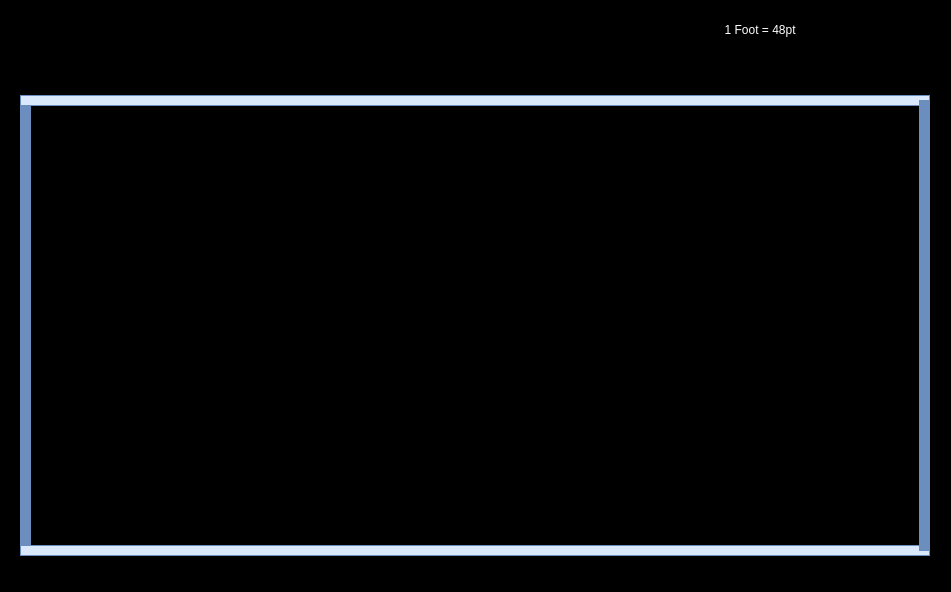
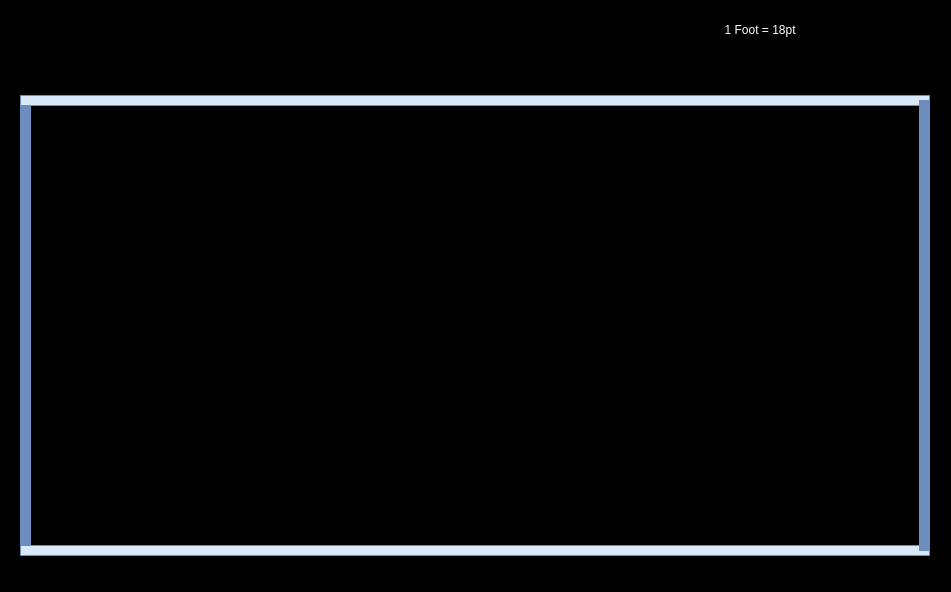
node "1 Foot = 48pt": label "1 Foot = 48pt" -> "1 Foot = 18pt"
